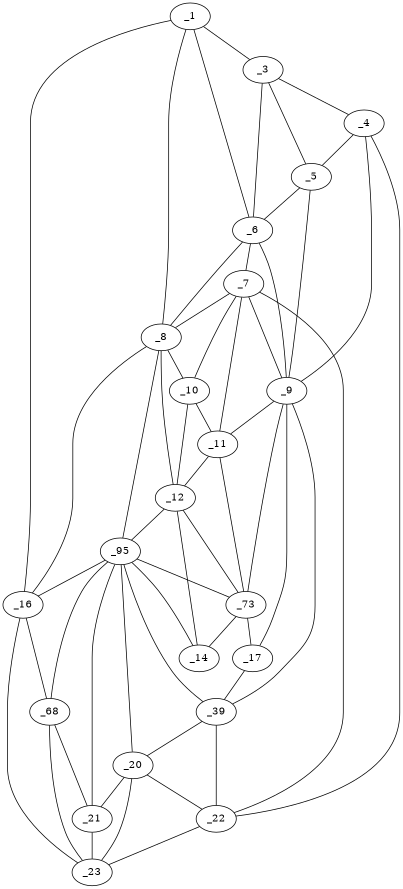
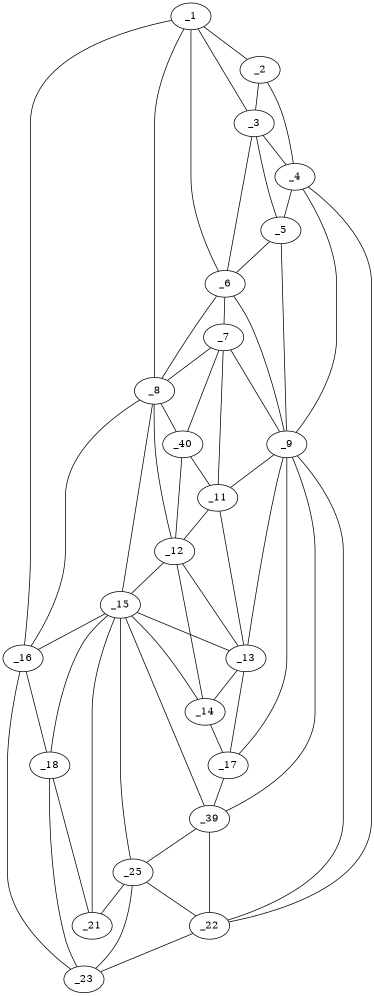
node "_2": added
node "_10": label "_10" -> "_40"
node "_95": label "_95" -> "_15"
edge "_7" -- "_22": now "_9" -- "_22"
node "_73": label "_73" -> "_13"
node "_68": label "_68" -> "_18"
edge "_14" -- "_17": added
node "_20": label "_20" -> "_25"
edge "_21" -- "_23": removed
